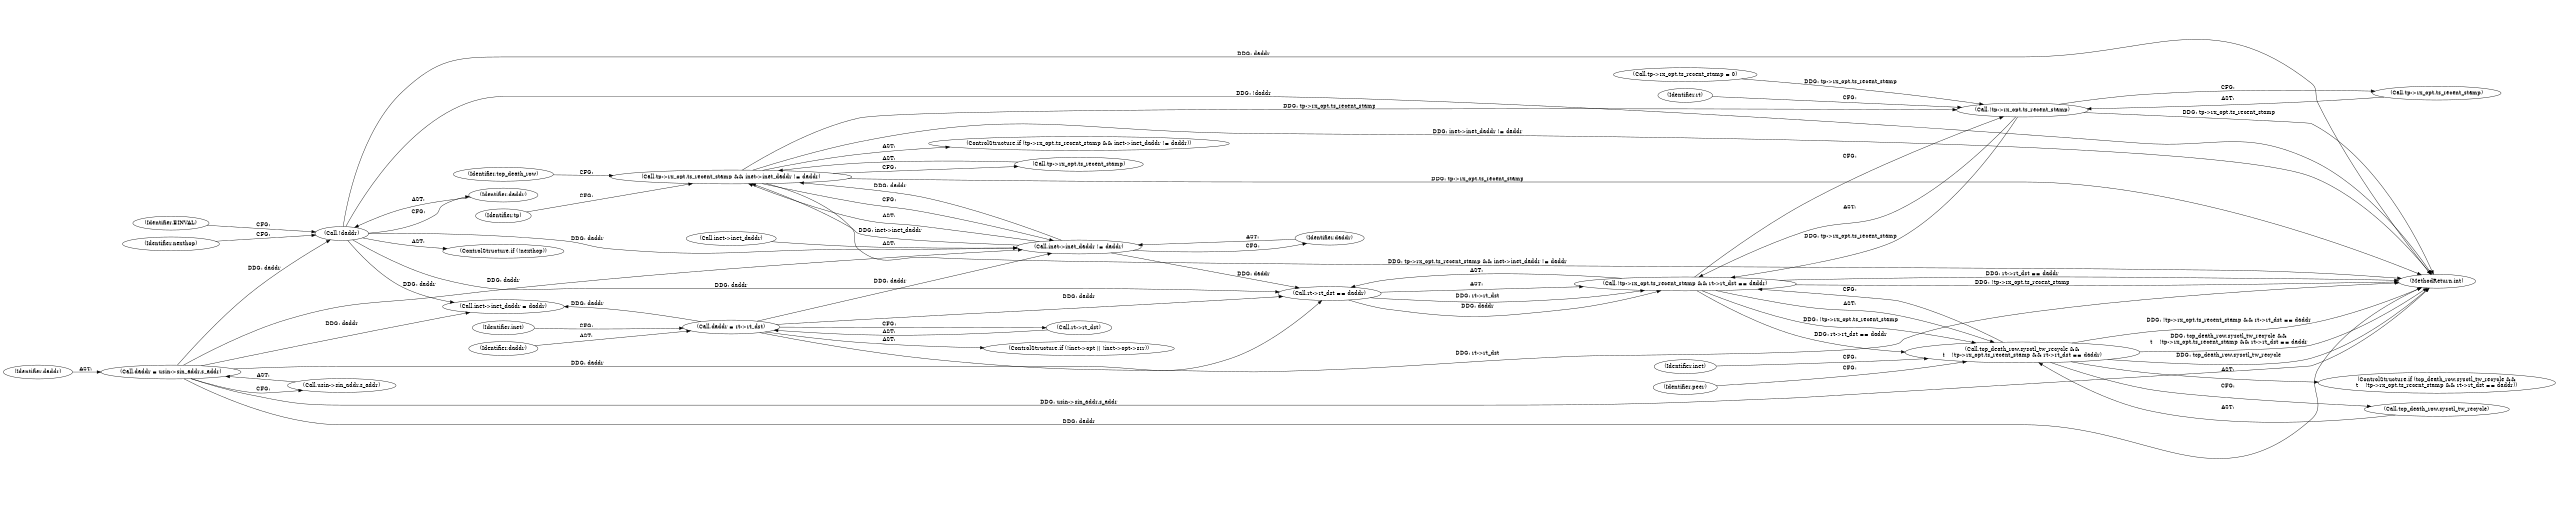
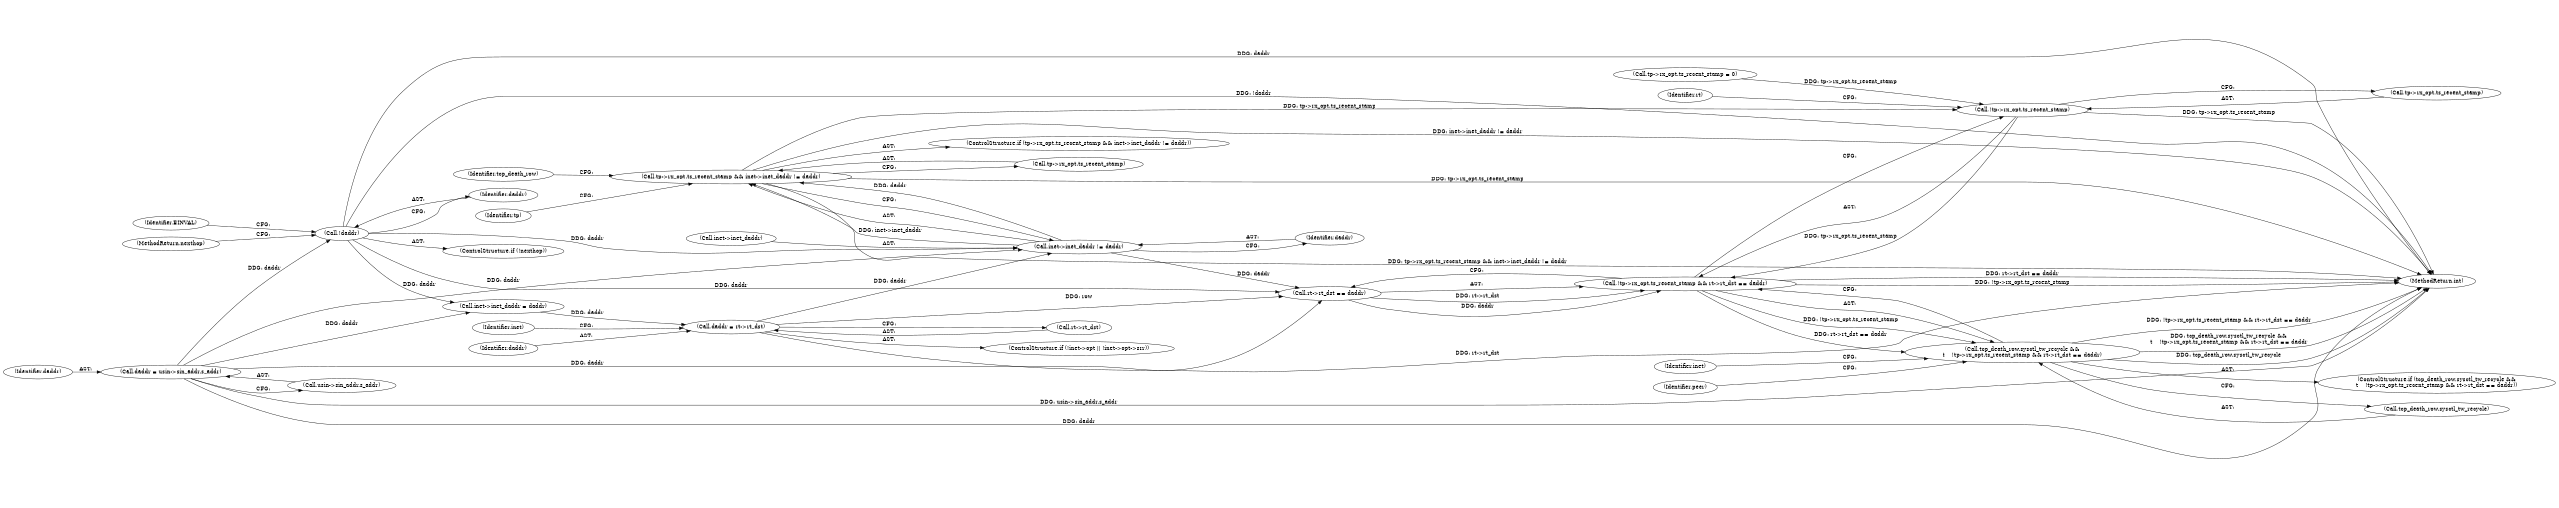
node "(Identifier,nexthop)": label "(Identifier,nexthop)" -> "(MethodReturn,nexthop)"
edge "(Call,!tp->rx_opt.ts_recent_stamp && rt->rt_dst == daddr)" -> "(Call,rt->rt_dst == daddr)": label "AST: " -> "CFG: "
edge "(Call,daddr = rt->rt_dst)" -> "(Call,rt->rt_dst == daddr)": label "DDG: daddr" -> "DDG: row"
edge "(Call,daddr = rt->rt_dst)" -> "(Call,inet->inet_daddr = daddr)": reversed
